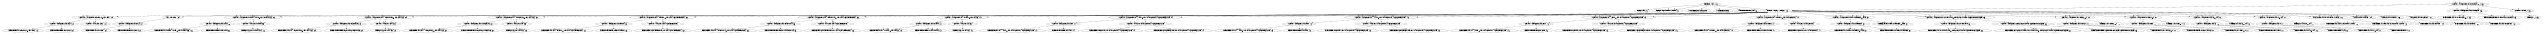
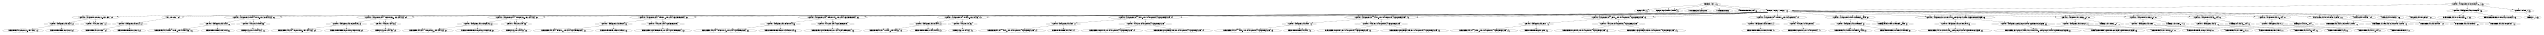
node "(IDENTIFIER,this,int[] minLens = new int[N_GROUPS])": removed
